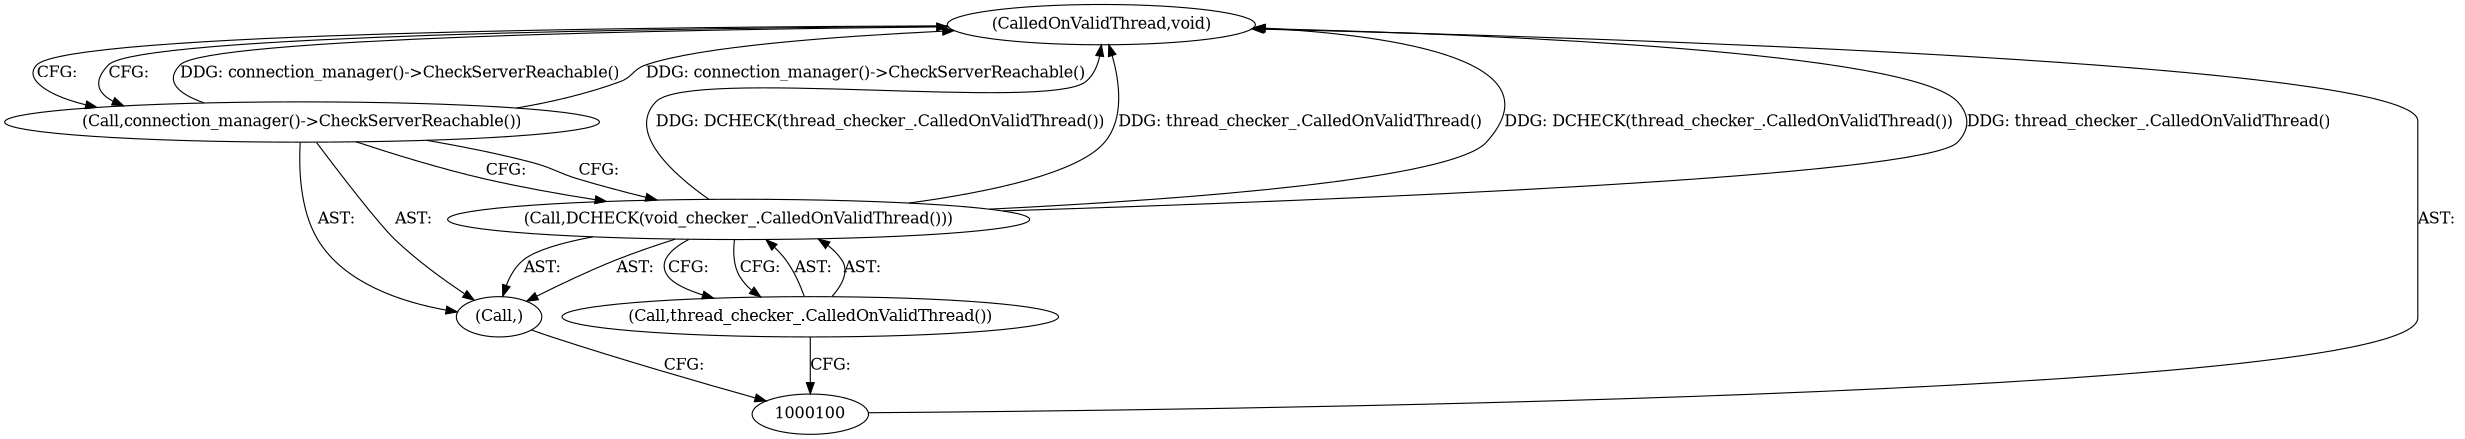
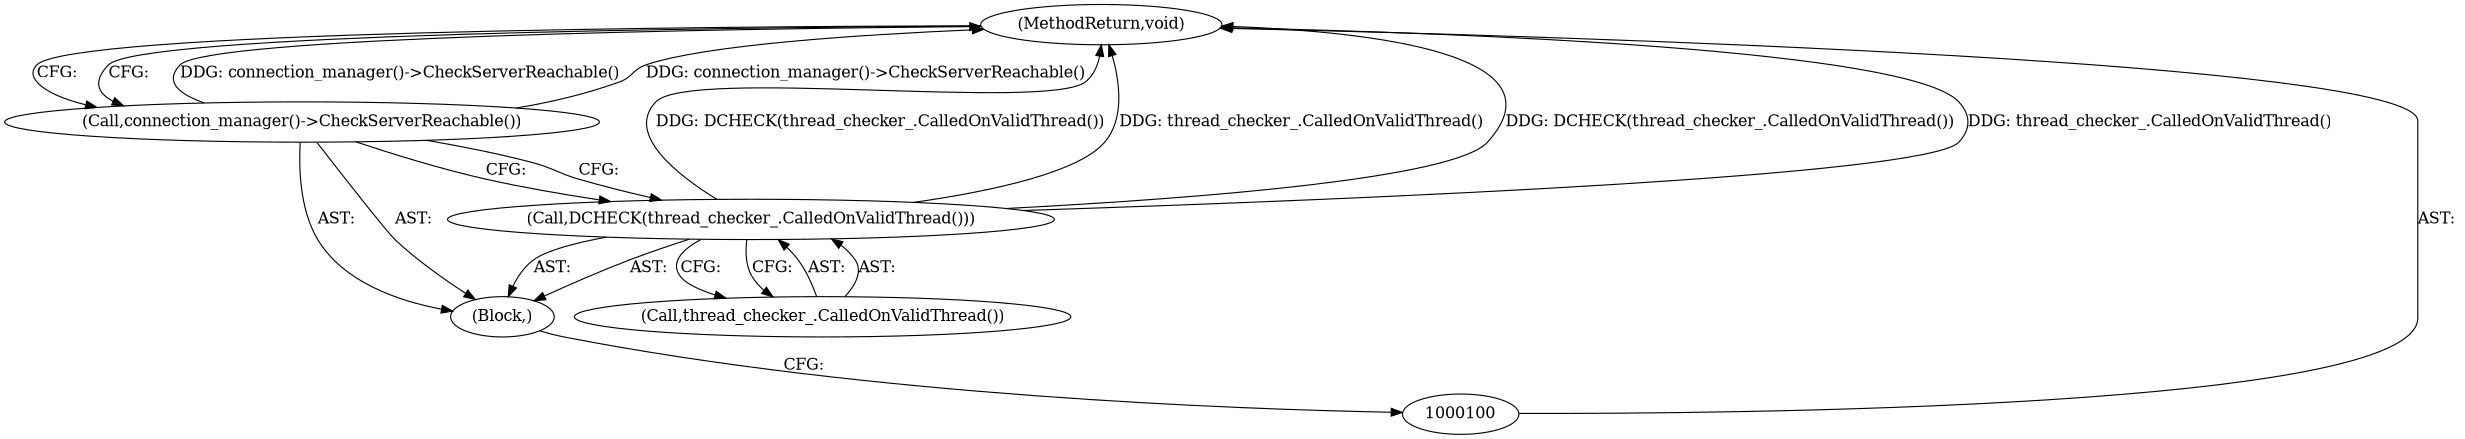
node "(CalledOnValidThread,void)": label "(CalledOnValidThread,void)" -> "(MethodReturn,void)"
node "(Call,DCHECK(void_checker_.CalledOnValidThread()))": label "(Call,DCHECK(void_checker_.CalledOnValidThread()))" -> "(Call,DCHECK(thread_checker_.CalledOnValidThread()))"
node "(Call,)": label "(Call,)" -> "(Block,)"
edge "(Call,thread_checker_.CalledOnValidThread())" -> "1000100": removed, label "CFG:"
